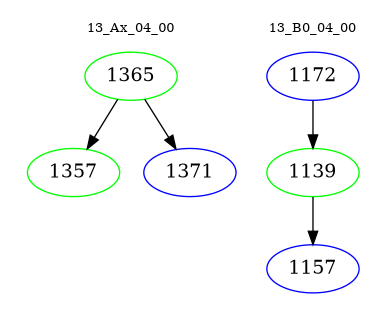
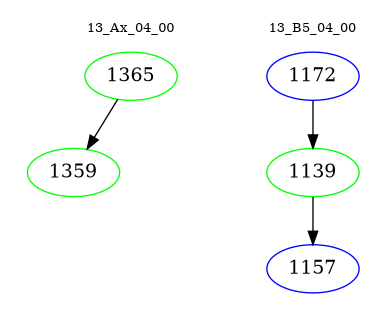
cluster "13_B0_04_00": label "13_B0_04_00" -> "13_B5_04_00"
node "1357": label "1357" -> "1359"
node "1371": removed
